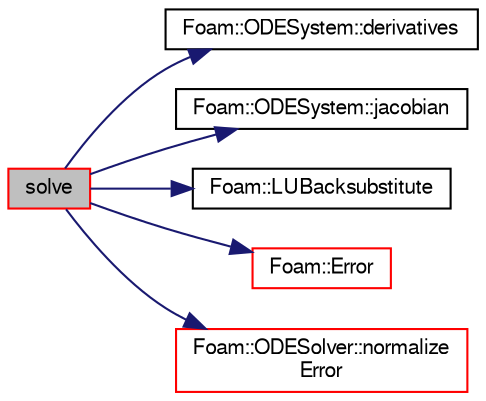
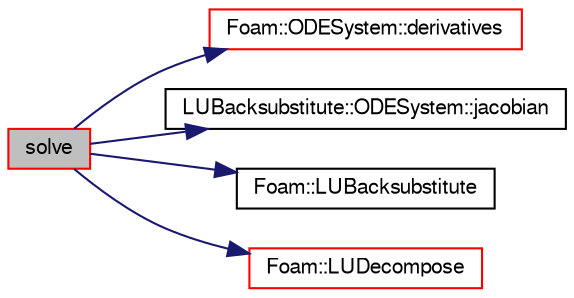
node "Foam::ODESystem::derivatives": color black -> red
node "Foam::ODESystem::jacobian": label "Foam::ODESystem::jacobian" -> "LUBacksubstitute::ODESystem::jacobian"
node "Foam::Error": label "Foam::Error" -> "Foam::LUDecompose"
node "Foam::ODESolver::normalize Error": removed
